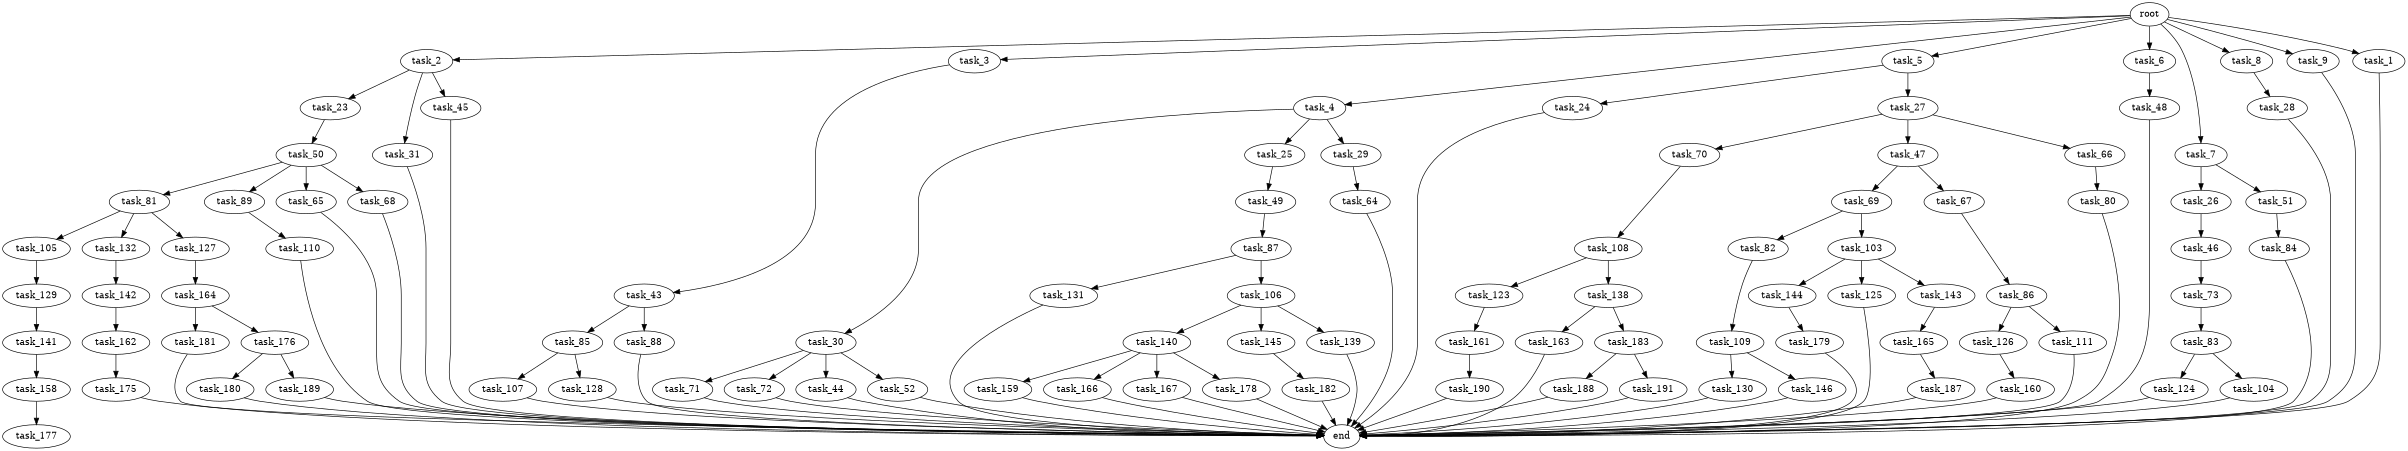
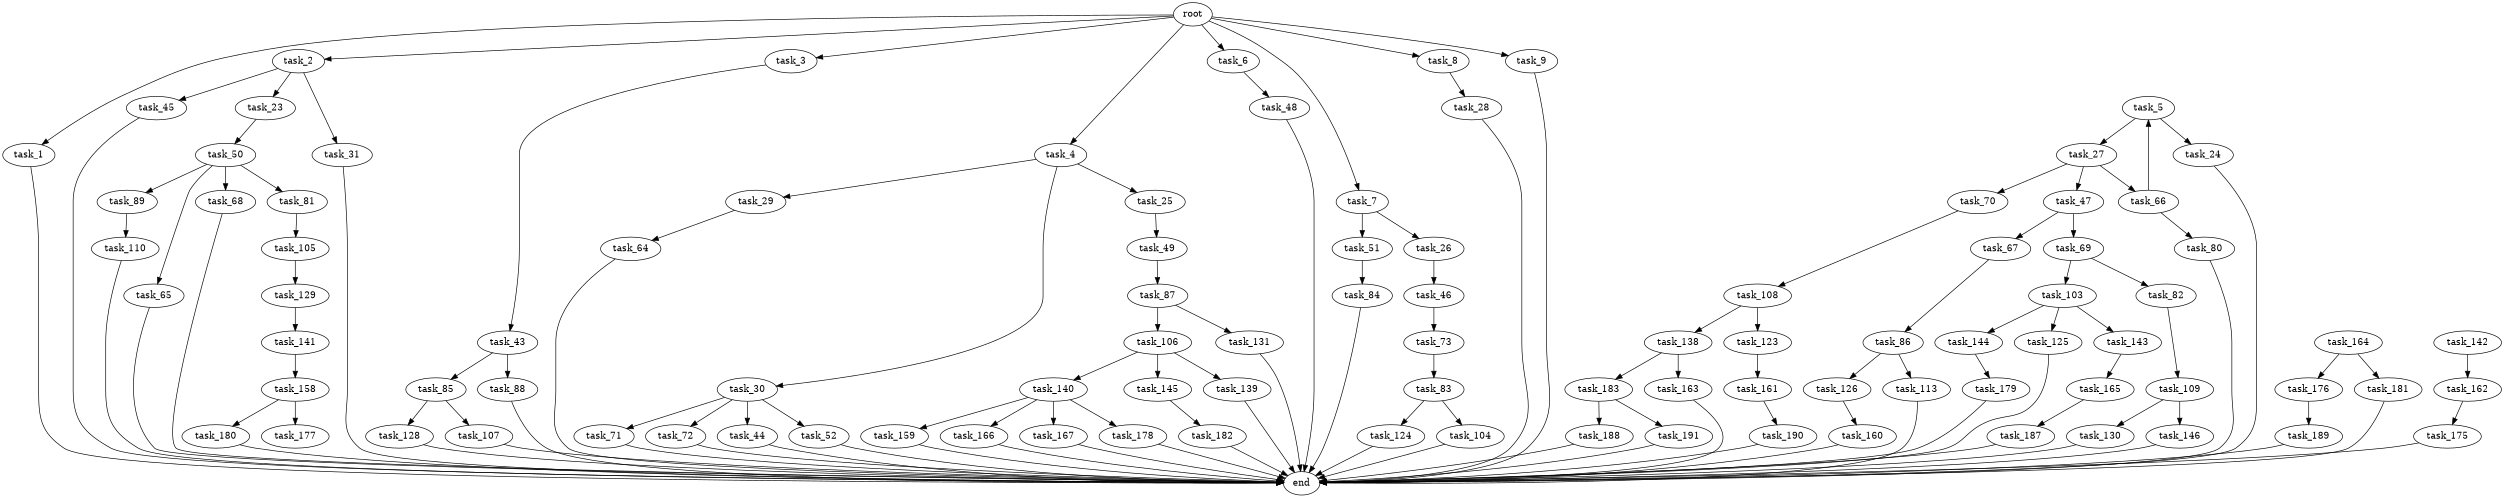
edge "root" -> "task_5": now "task_66" -> "task_5"
node "task_132": removed
node "task_127": removed
node "task_111": label "task_111" -> "task_113"
edge "task_176" -> "task_180": now "task_158" -> "task_180"
